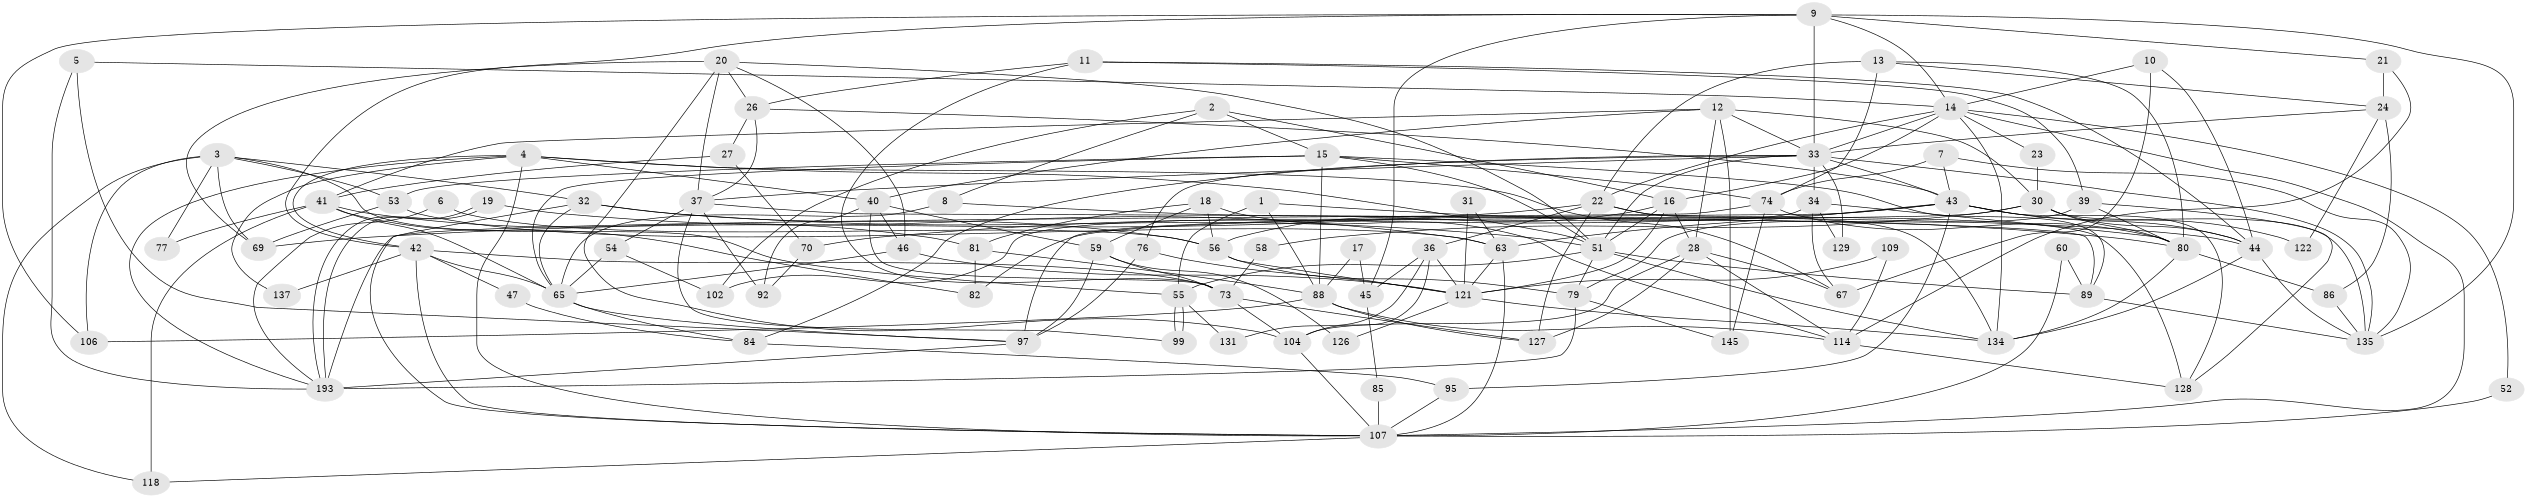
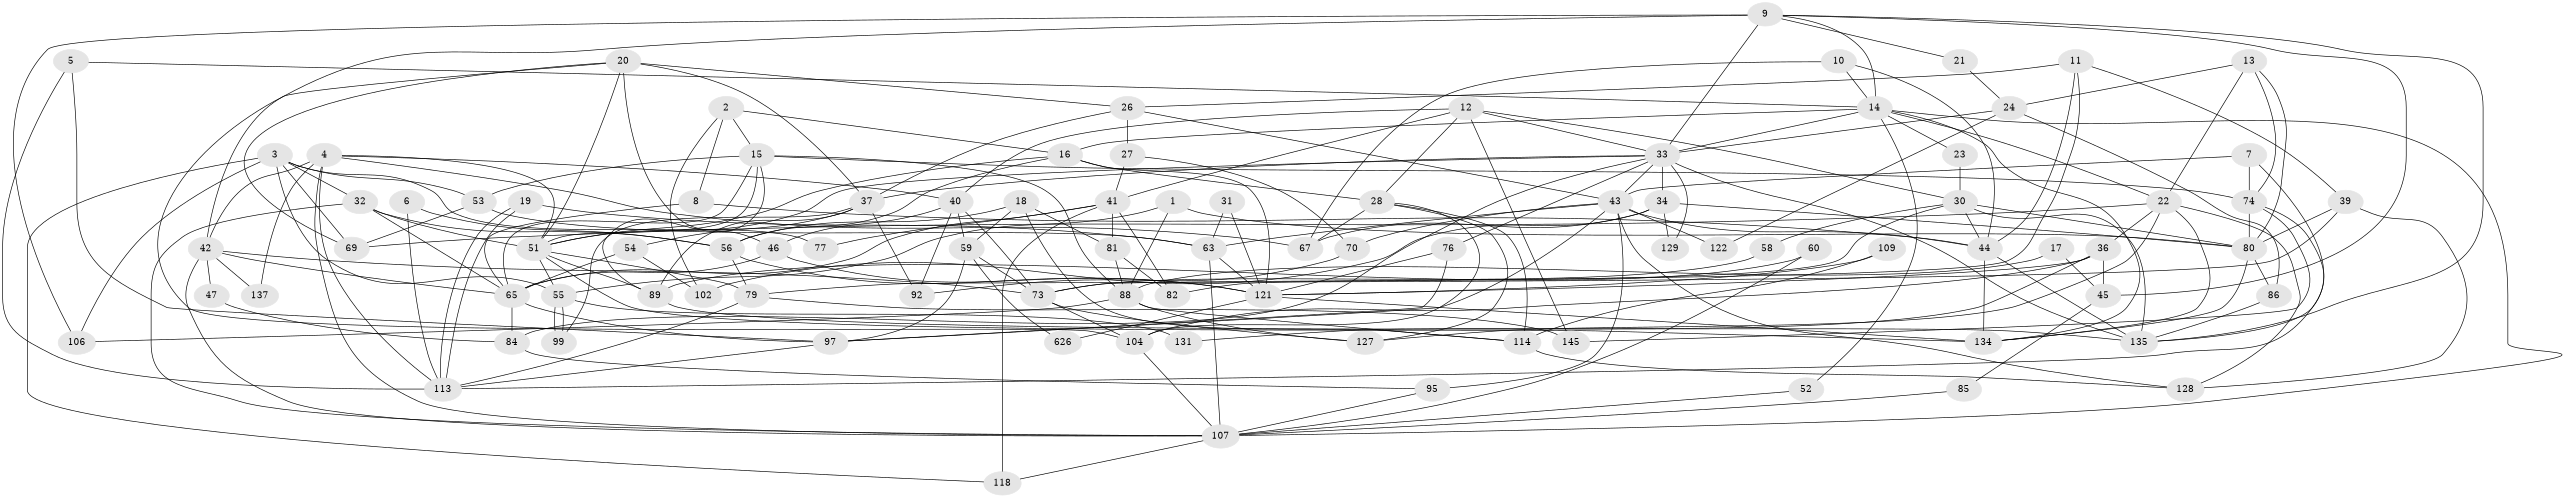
edge "21" -- "114": removed
node "126": label "126" -> "626"
node "193": label "193" -> "113"
